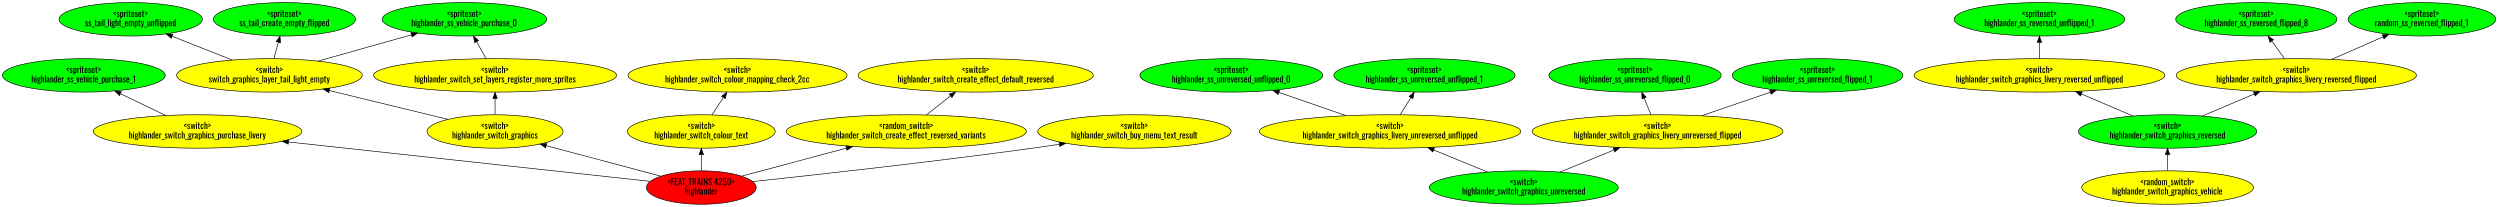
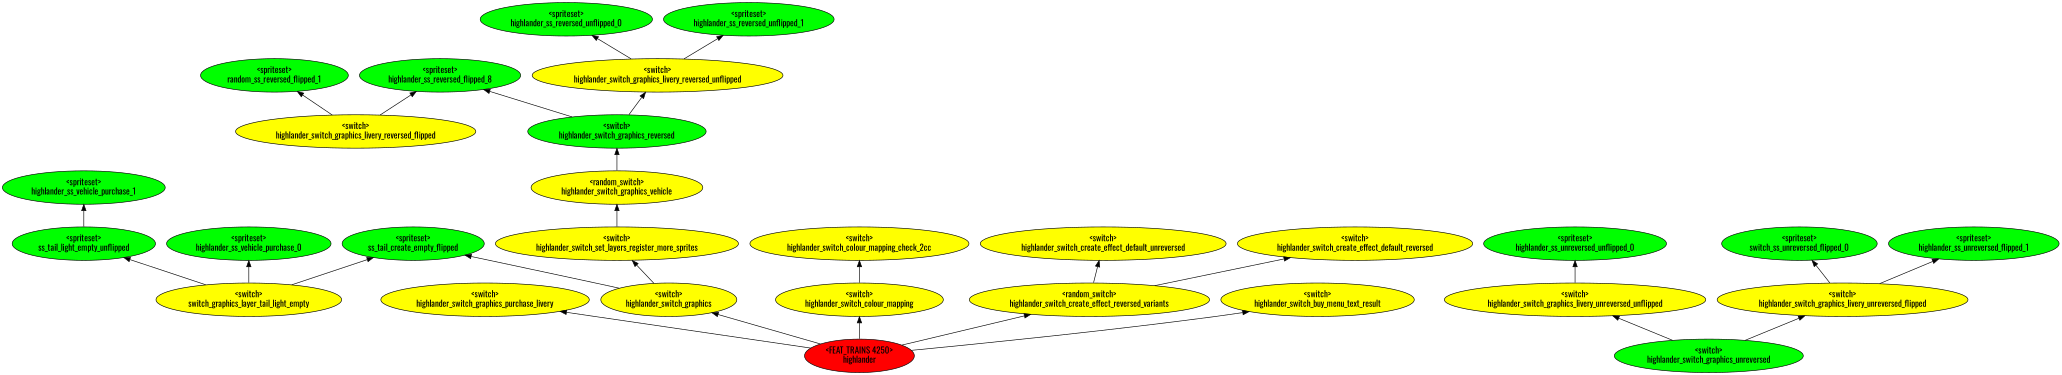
node "<spriteset> highlander_ss_reversed_unflipped_0": added
edge "<switch> highlander_switch_set_layers_register_more_sprites" -> "<spriteset> highlander_ss_vehicle_purchase_0": now "<switch> highlander_switch_set_layers_register_more_sprites" -> "<random_switch> highlander_switch_graphics_vehicle"
node "<spriteset> highlander_ss_unreversed_unflipped_1": removed
node "<spriteset> highlander_ss_unreversed_flipped_0": label "<spriteset> highlander_ss_unreversed_flipped_0" -> "<spriteset> switch_ss_unreversed_flipped_0"
edge "<switch> highlander_switch_graphics_purchase_livery" -> "<spriteset> highlander_ss_vehicle_purchase_1": now "<spriteset> ss_tail_light_empty_unflipped" -> "<spriteset> highlander_ss_vehicle_purchase_1"
edge "<switch> highlander_switch_graphics" -> "<switch> switch_graphics_layer_tail_light_empty": now "<switch> highlander_switch_graphics" -> "<spriteset> ss_tail_create_empty_flipped"
edge "<switch> highlander_switch_graphics_reversed" -> "<switch> highlander_switch_graphics_livery_reversed_flipped": now "<switch> highlander_switch_graphics_reversed" -> "<spriteset> highlander_ss_reversed_flipped_8"
node "<switch> highlander_switch_colour_text": label "<switch> highlander_switch_colour_text" -> "<switch> highlander_switch_colour_mapping"
node "<switch> highlander_switch_create_effect_default_unreversed": added
